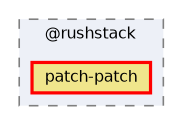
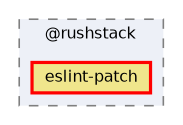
node "patch-patch": label "patch-patch" -> "eslint-patch"
